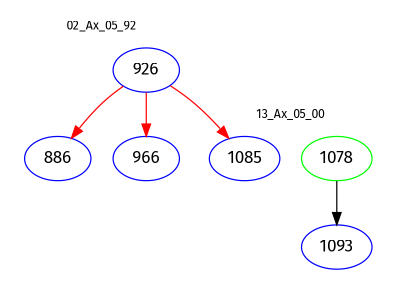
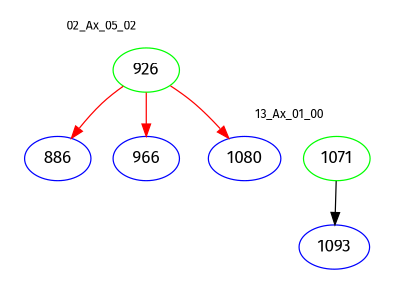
cluster "02_Ax_05_92": label "02_Ax_05_92" -> "02_Ax_05_02"
node "926": color blue -> green
cluster "13_Ax_05_00": label "13_Ax_05_00" -> "13_Ax_01_00"
node "1085": label "1085" -> "1080"
node "1078": label "1078" -> "1071"
